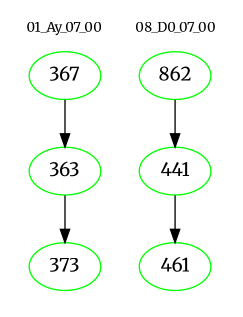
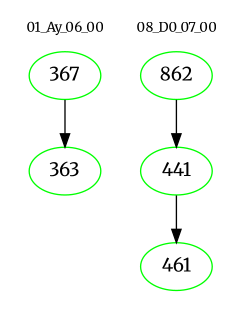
cluster "01_Ay_07_00": label "01_Ay_07_00" -> "01_Ay_06_00"
node "373": removed
